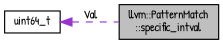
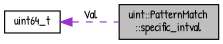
node "llvm::PatternMatch ::specific_intval": label "llvm::PatternMatch ::specific_intval" -> "uint::PatternMatch ::specific_intval"
